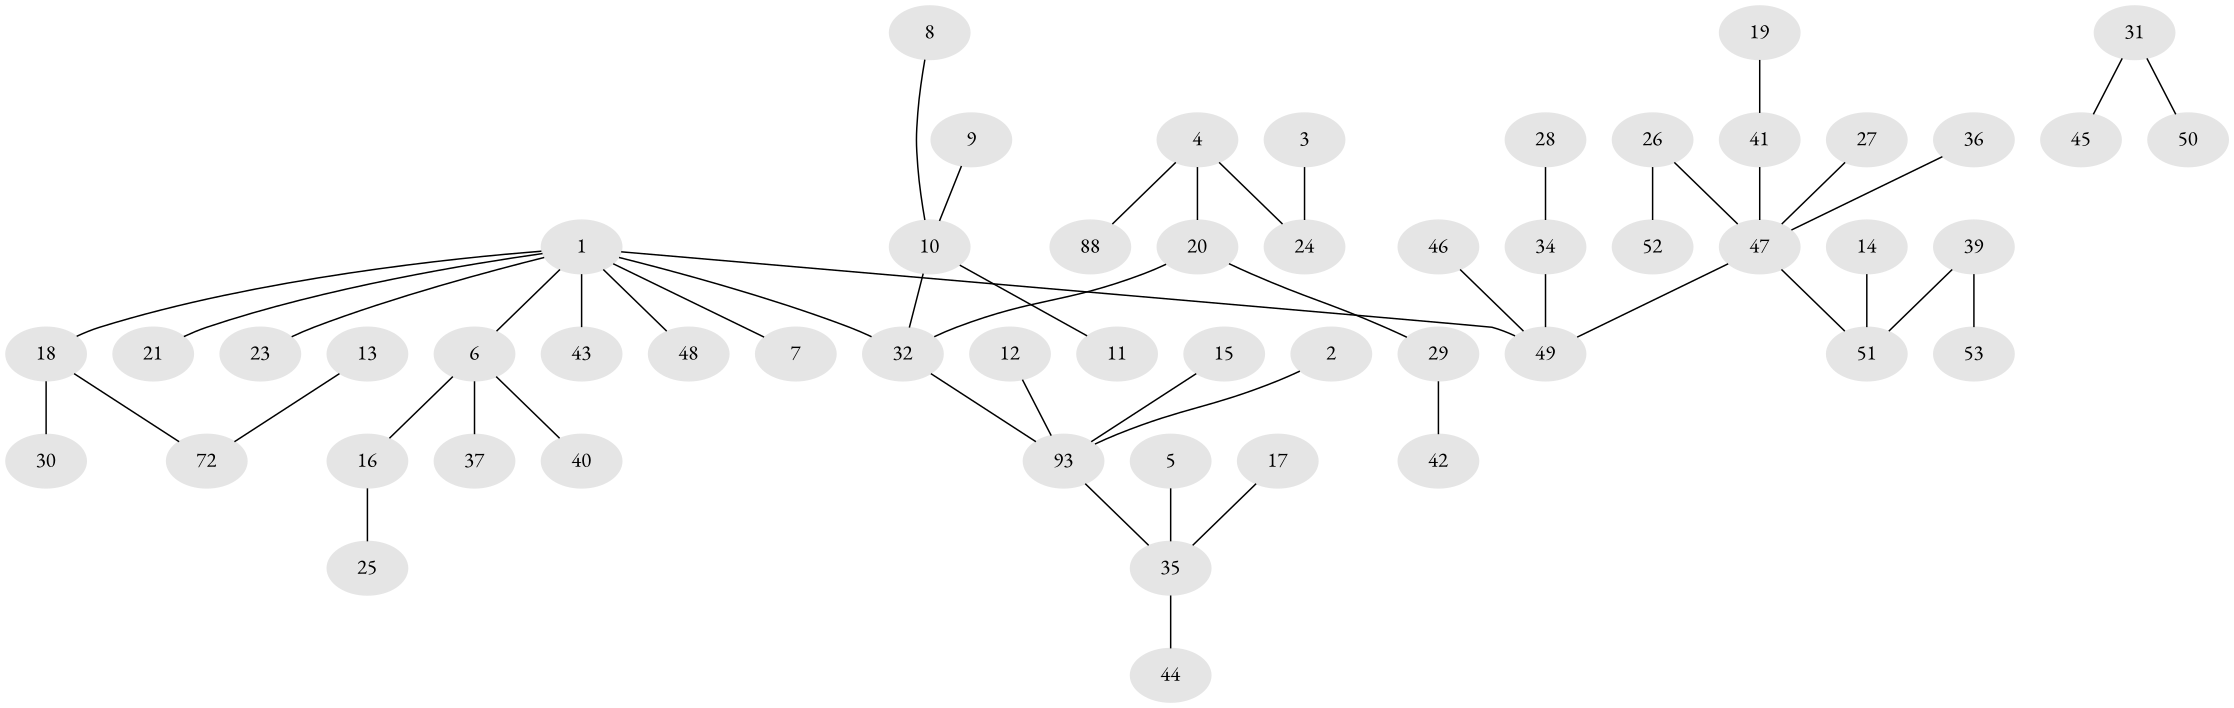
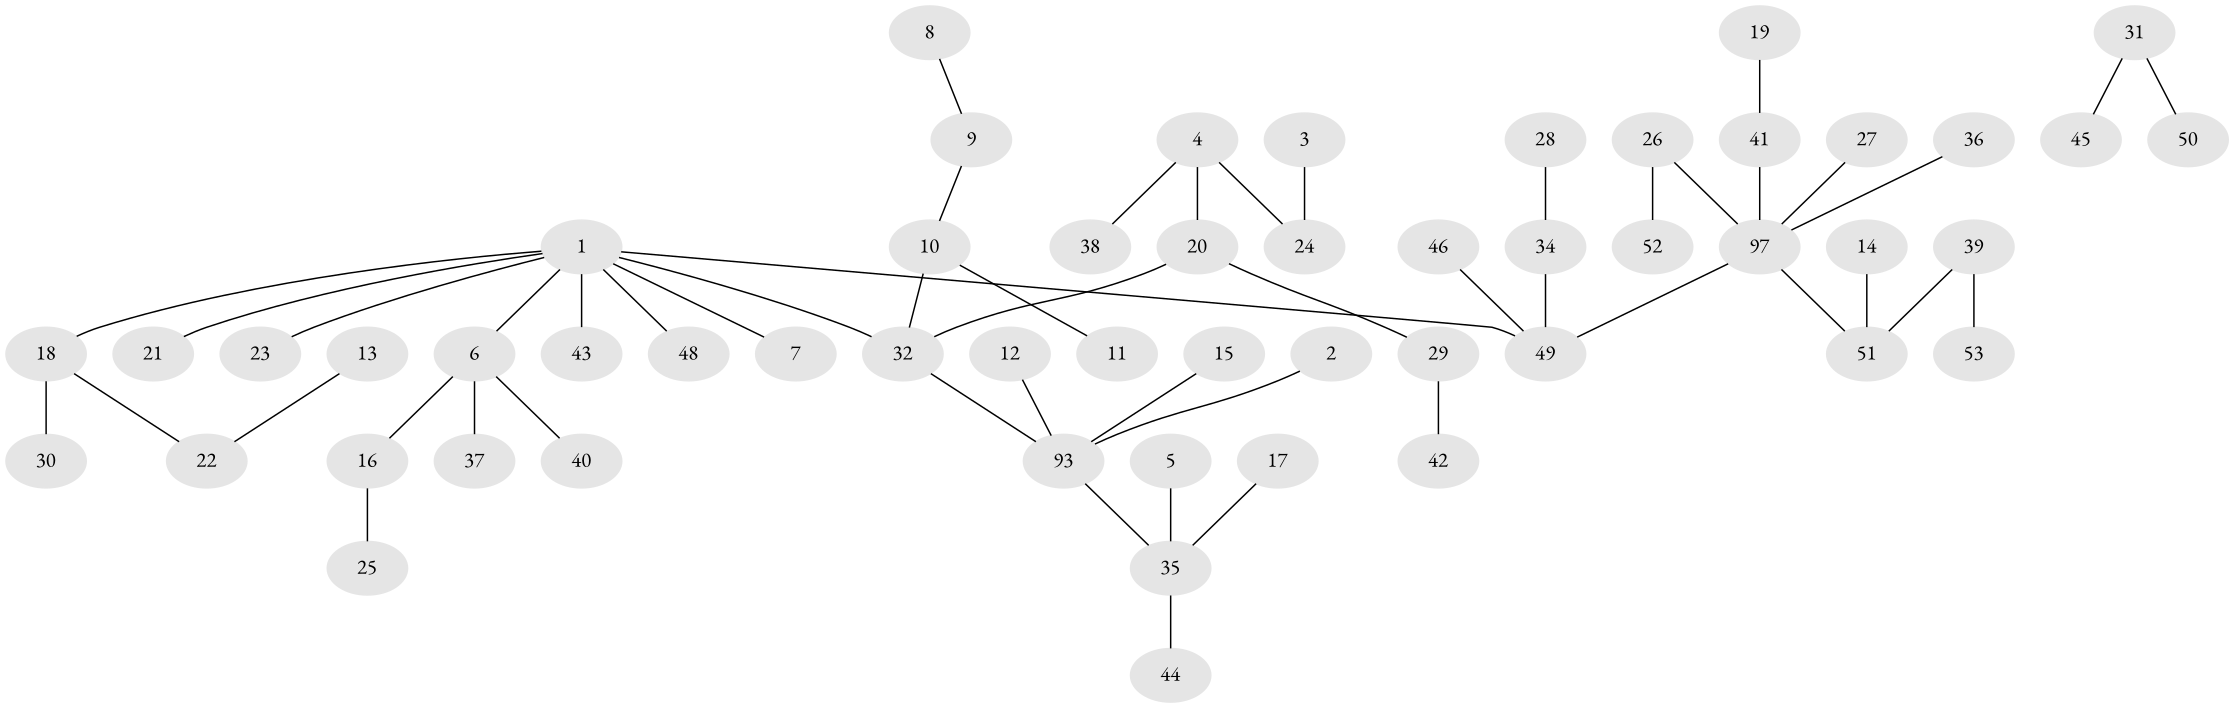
edge "8" -- "10": now "8" -- "9"
node "88": label "88" -> "38"
node "47": label "47" -> "97"
node "72": label "72" -> "22"
